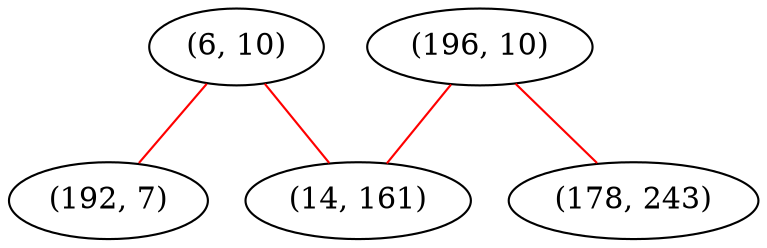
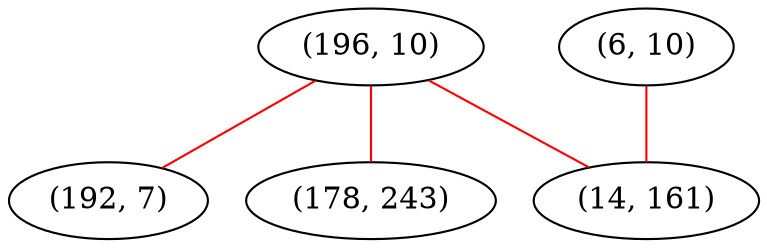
edge "(6, 10)" -- "(192, 7)": now "(196, 10)" -- "(192, 7)"
